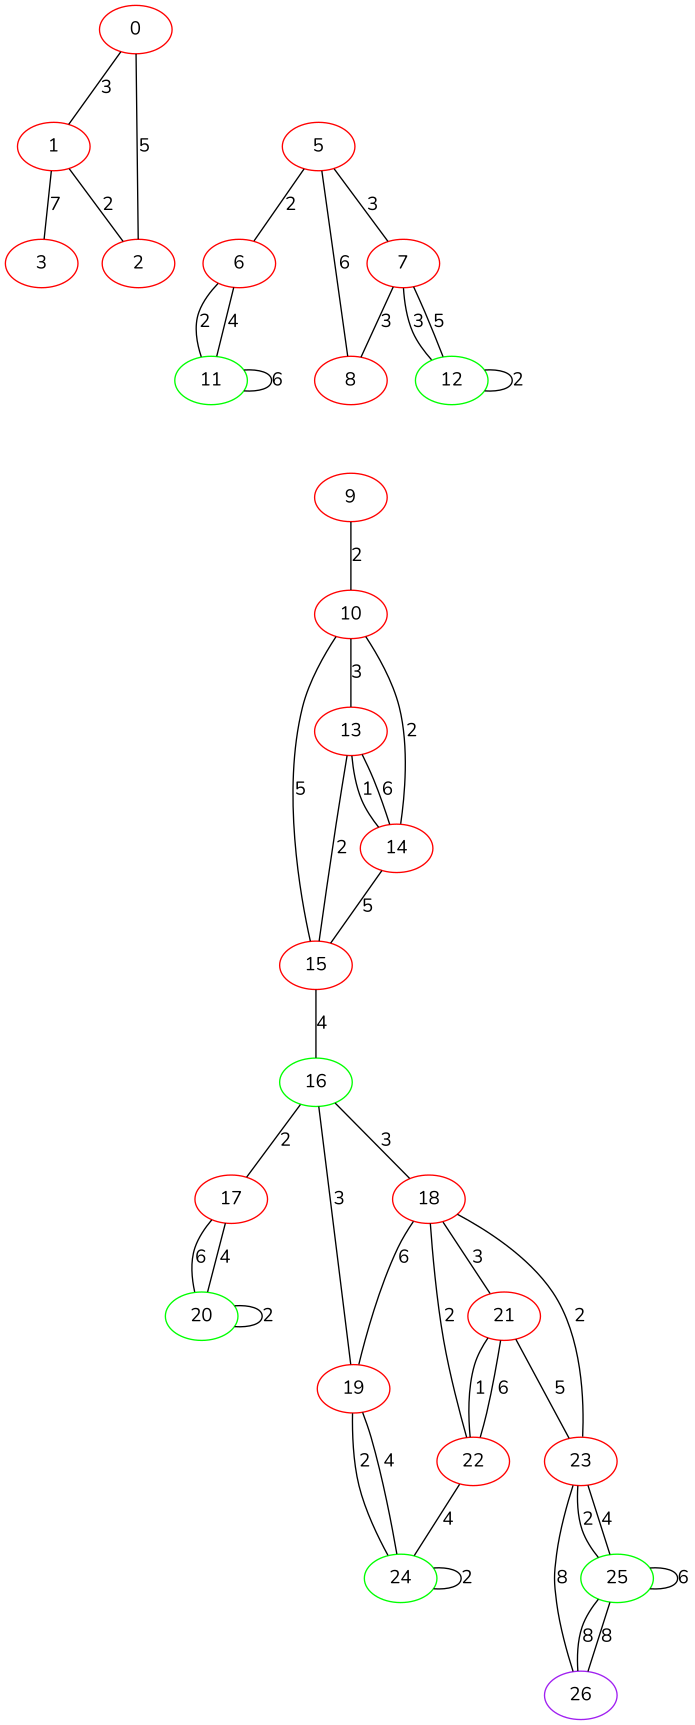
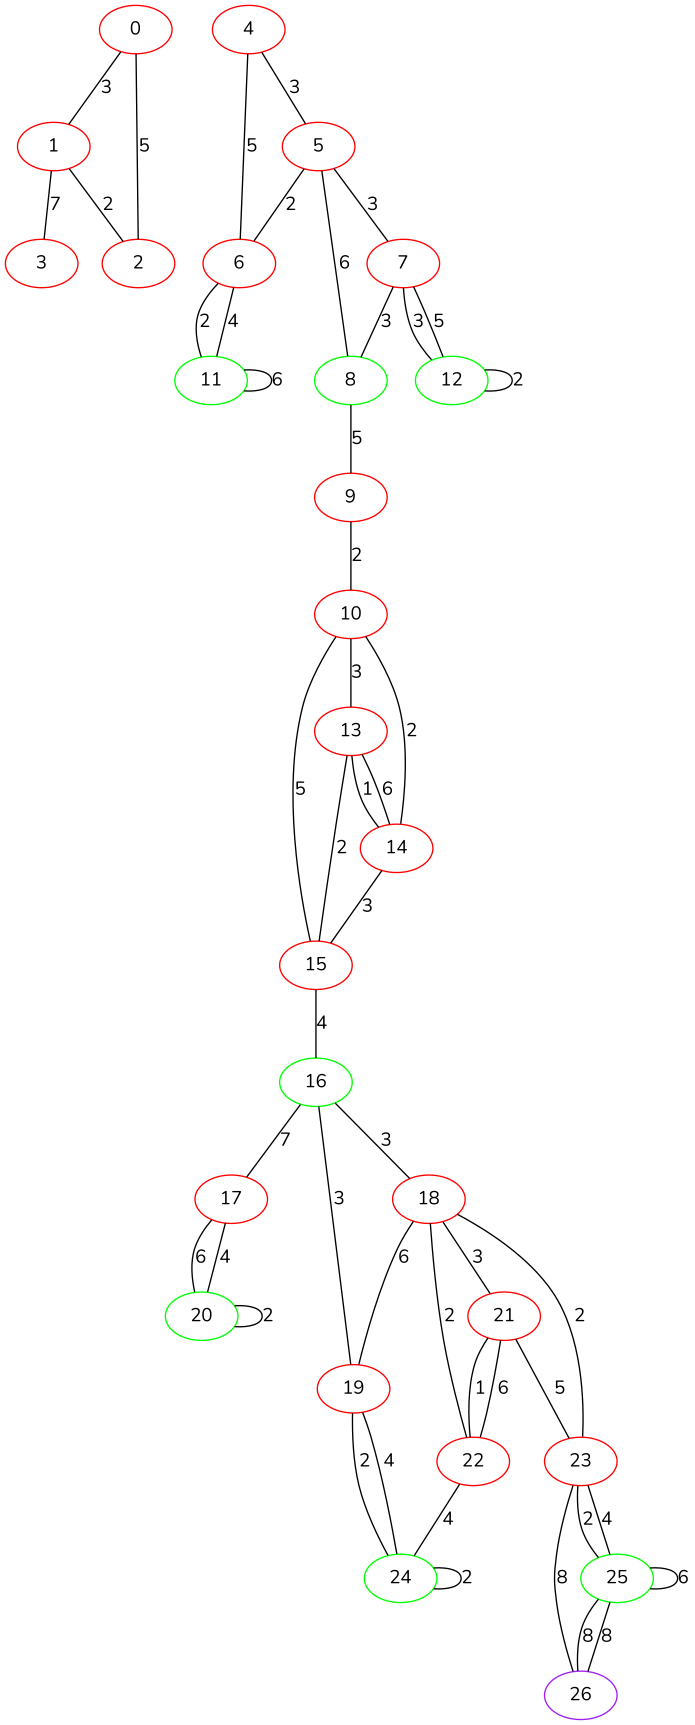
node "4": added
node "8": color red -> green
edge "8" -- "9": added, label "5"
edge "14" -- "15": label "5" -> "3"
edge "16" -- "17": label "2" -> "7"
